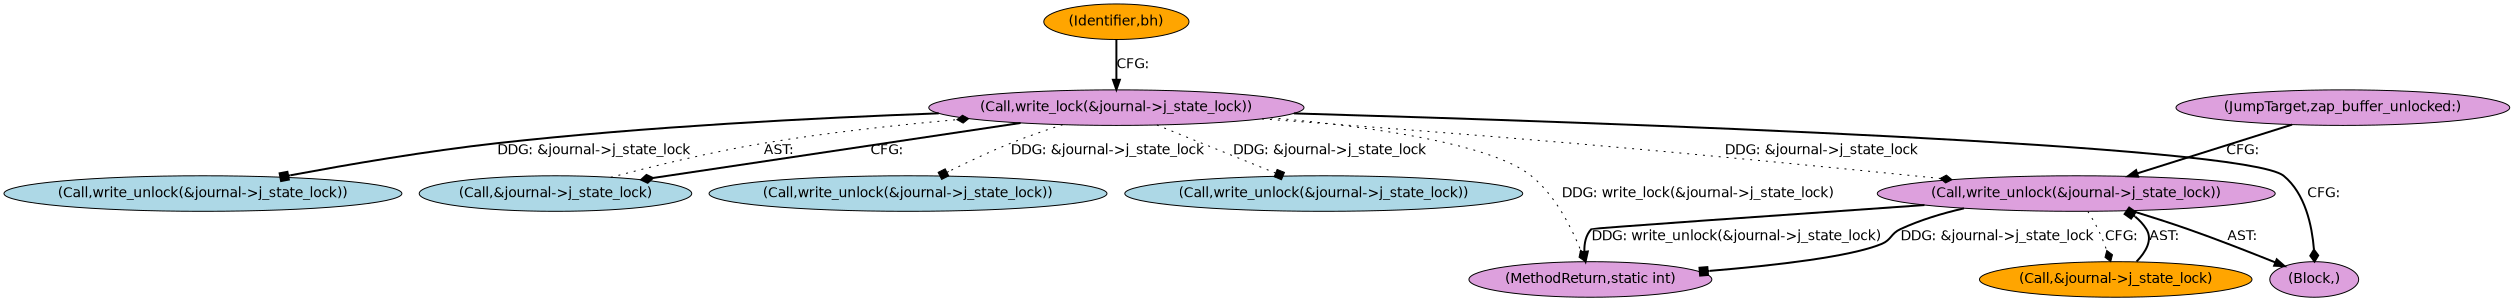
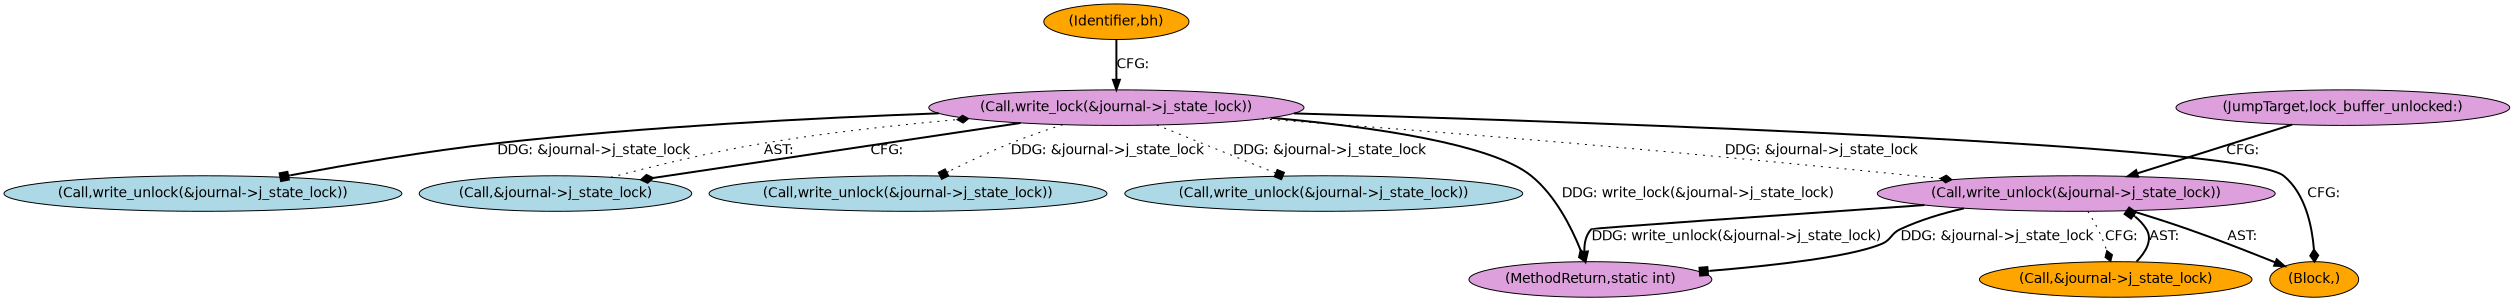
node "(JumpTarget,zap_buffer_unlocked:)": label "(JumpTarget,zap_buffer_unlocked:)" -> "(JumpTarget,lock_buffer_unlocked:)"
edge "(Call,write_lock(&journal->j_state_lock))" -> "(MethodReturn,static int)": style dotted -> bold
node "(Block,)": fillcolor plum -> orange
